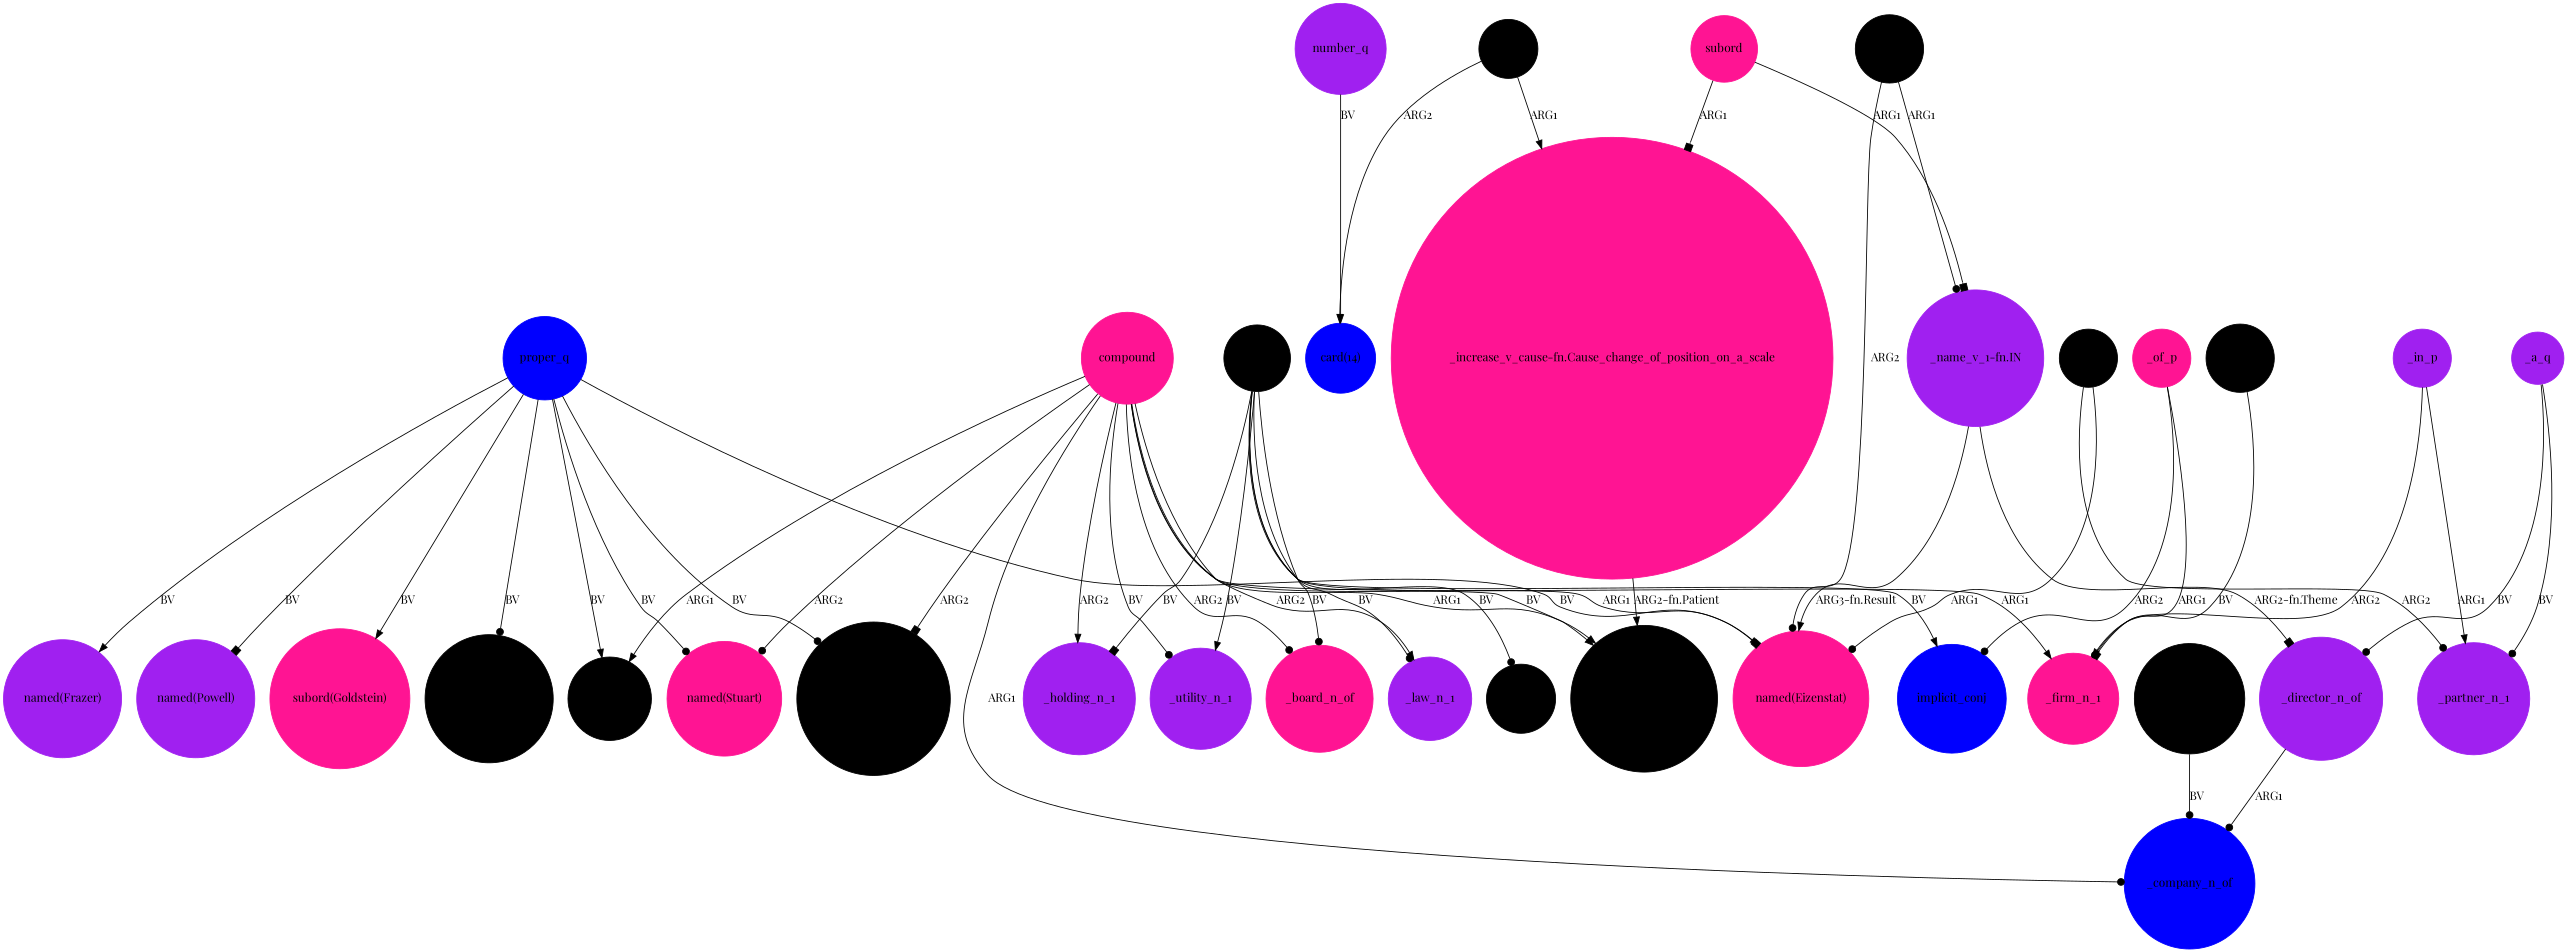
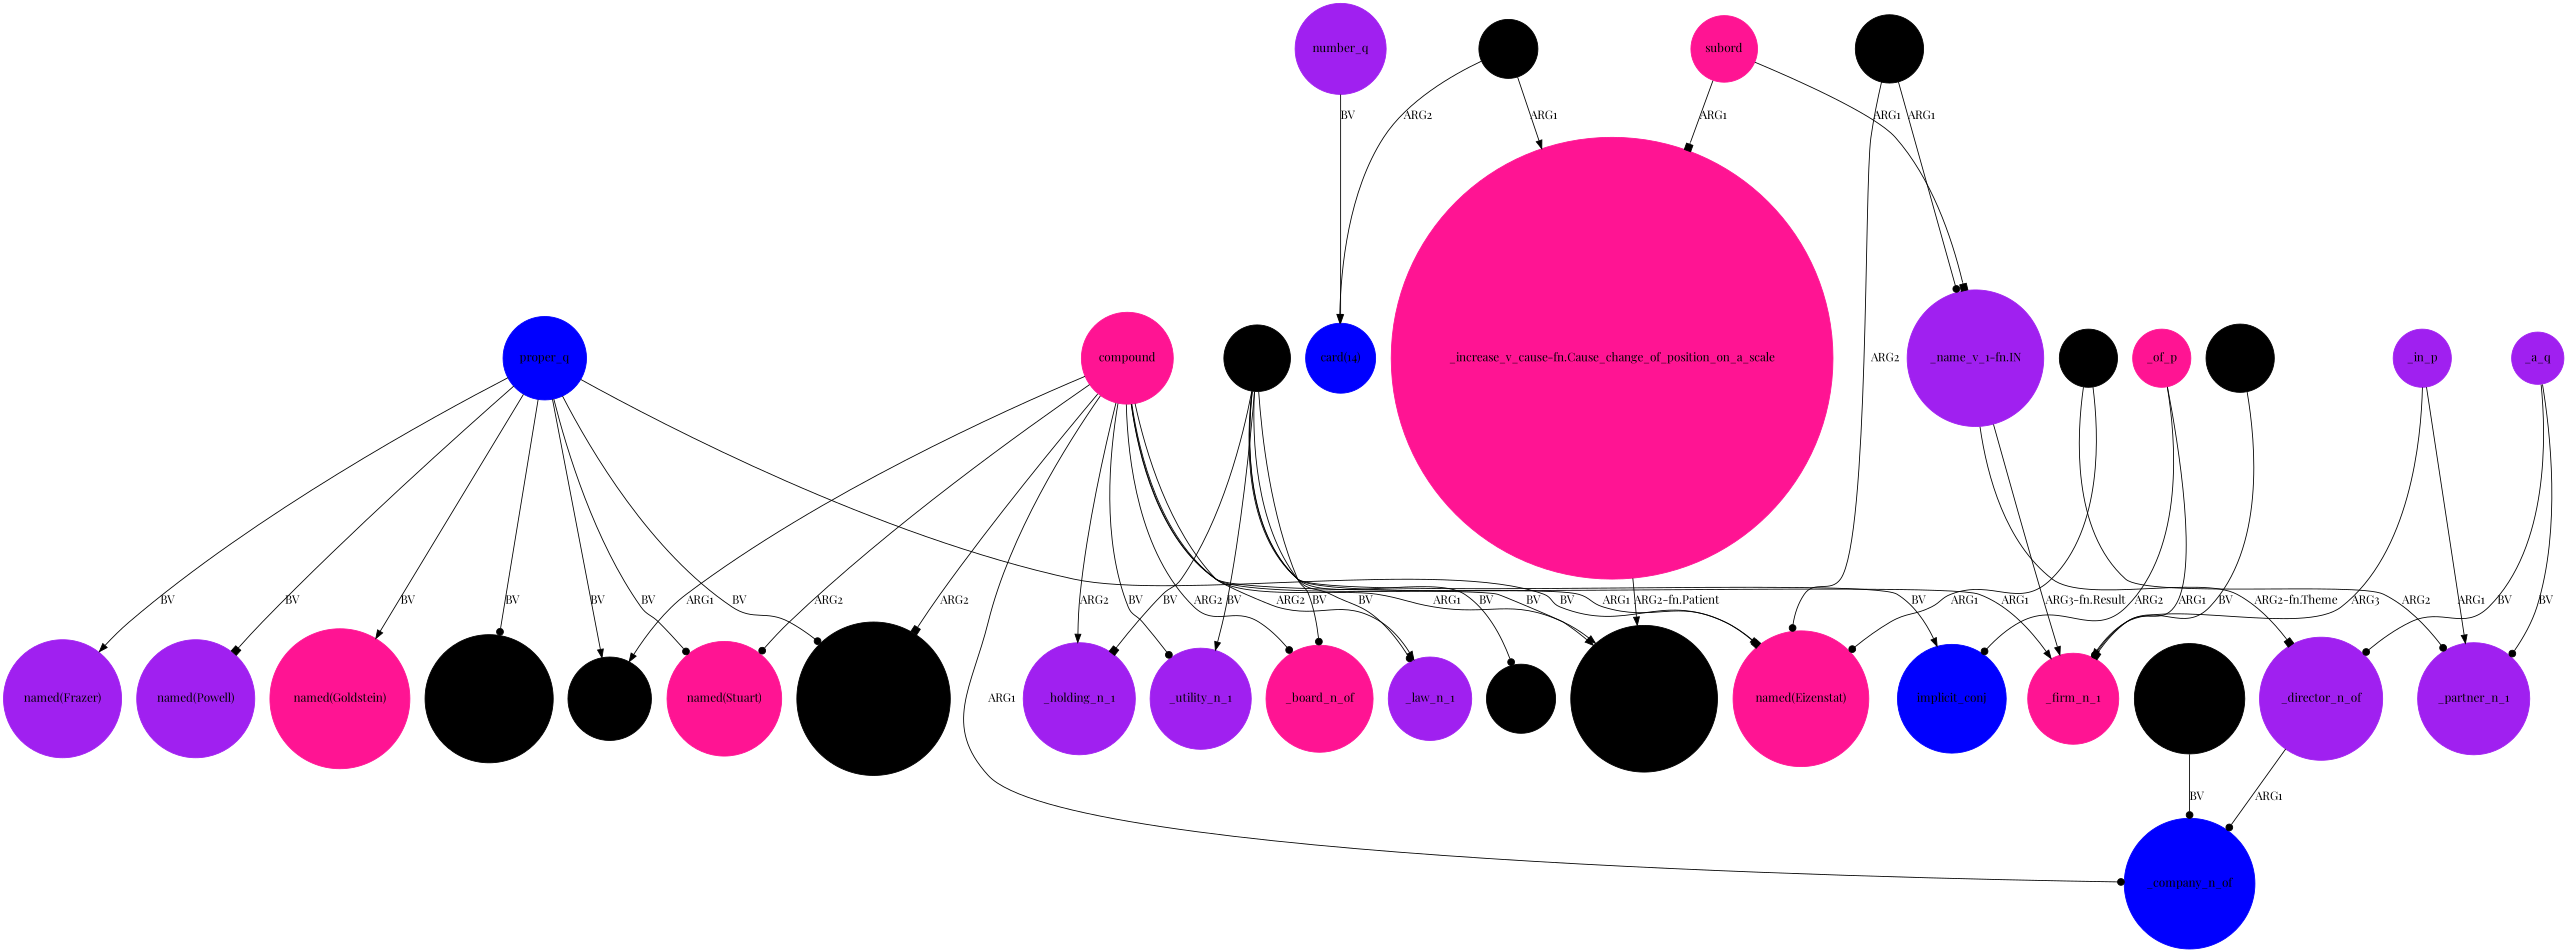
edge "_name_v_1-fn.IN" -> "named(Eizenstat)": now "_name_v_1-fn.IN" -> "_firm_n_1"
edge "_in_p" -> "_firm_n_1": label "ARG2" -> "ARG3"
node "subord(Goldstein)": label "subord(Goldstein)" -> "named(Goldstein)"
